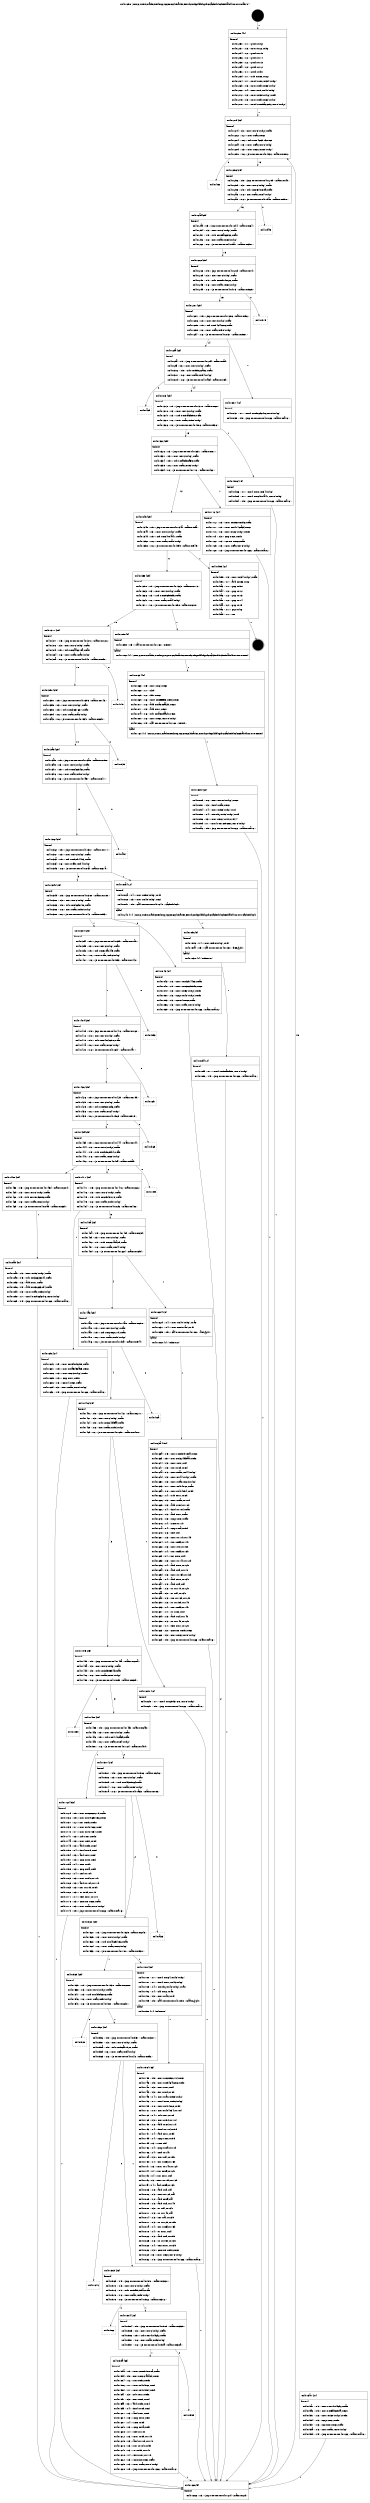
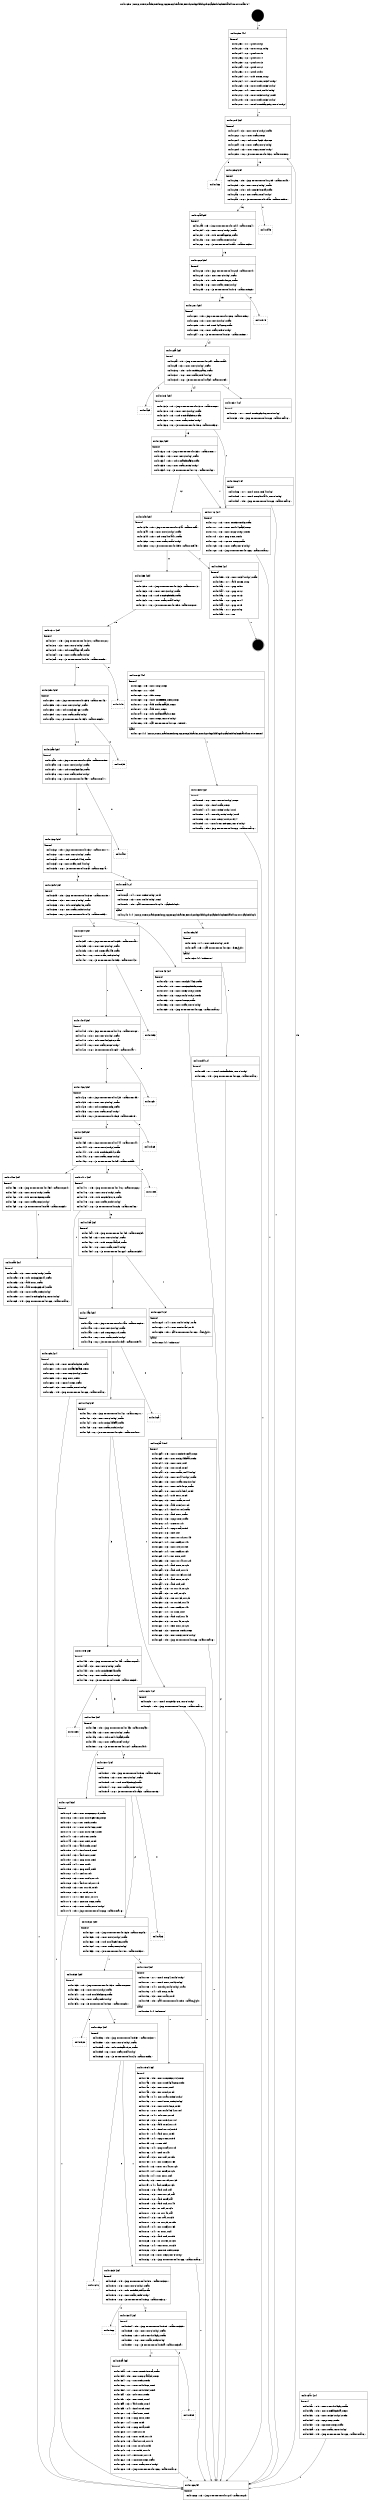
edge "0x4012e1 [25]" -> "0x401837 [12]": now "0x4012fa [25]" -> "0x401837 [12]"
edge "0x401313 [25]" -> "0x401b86 [19]": now "0x401313 [25]" -> "0x401712 [27]"
node "0x40185e [5]": removed
